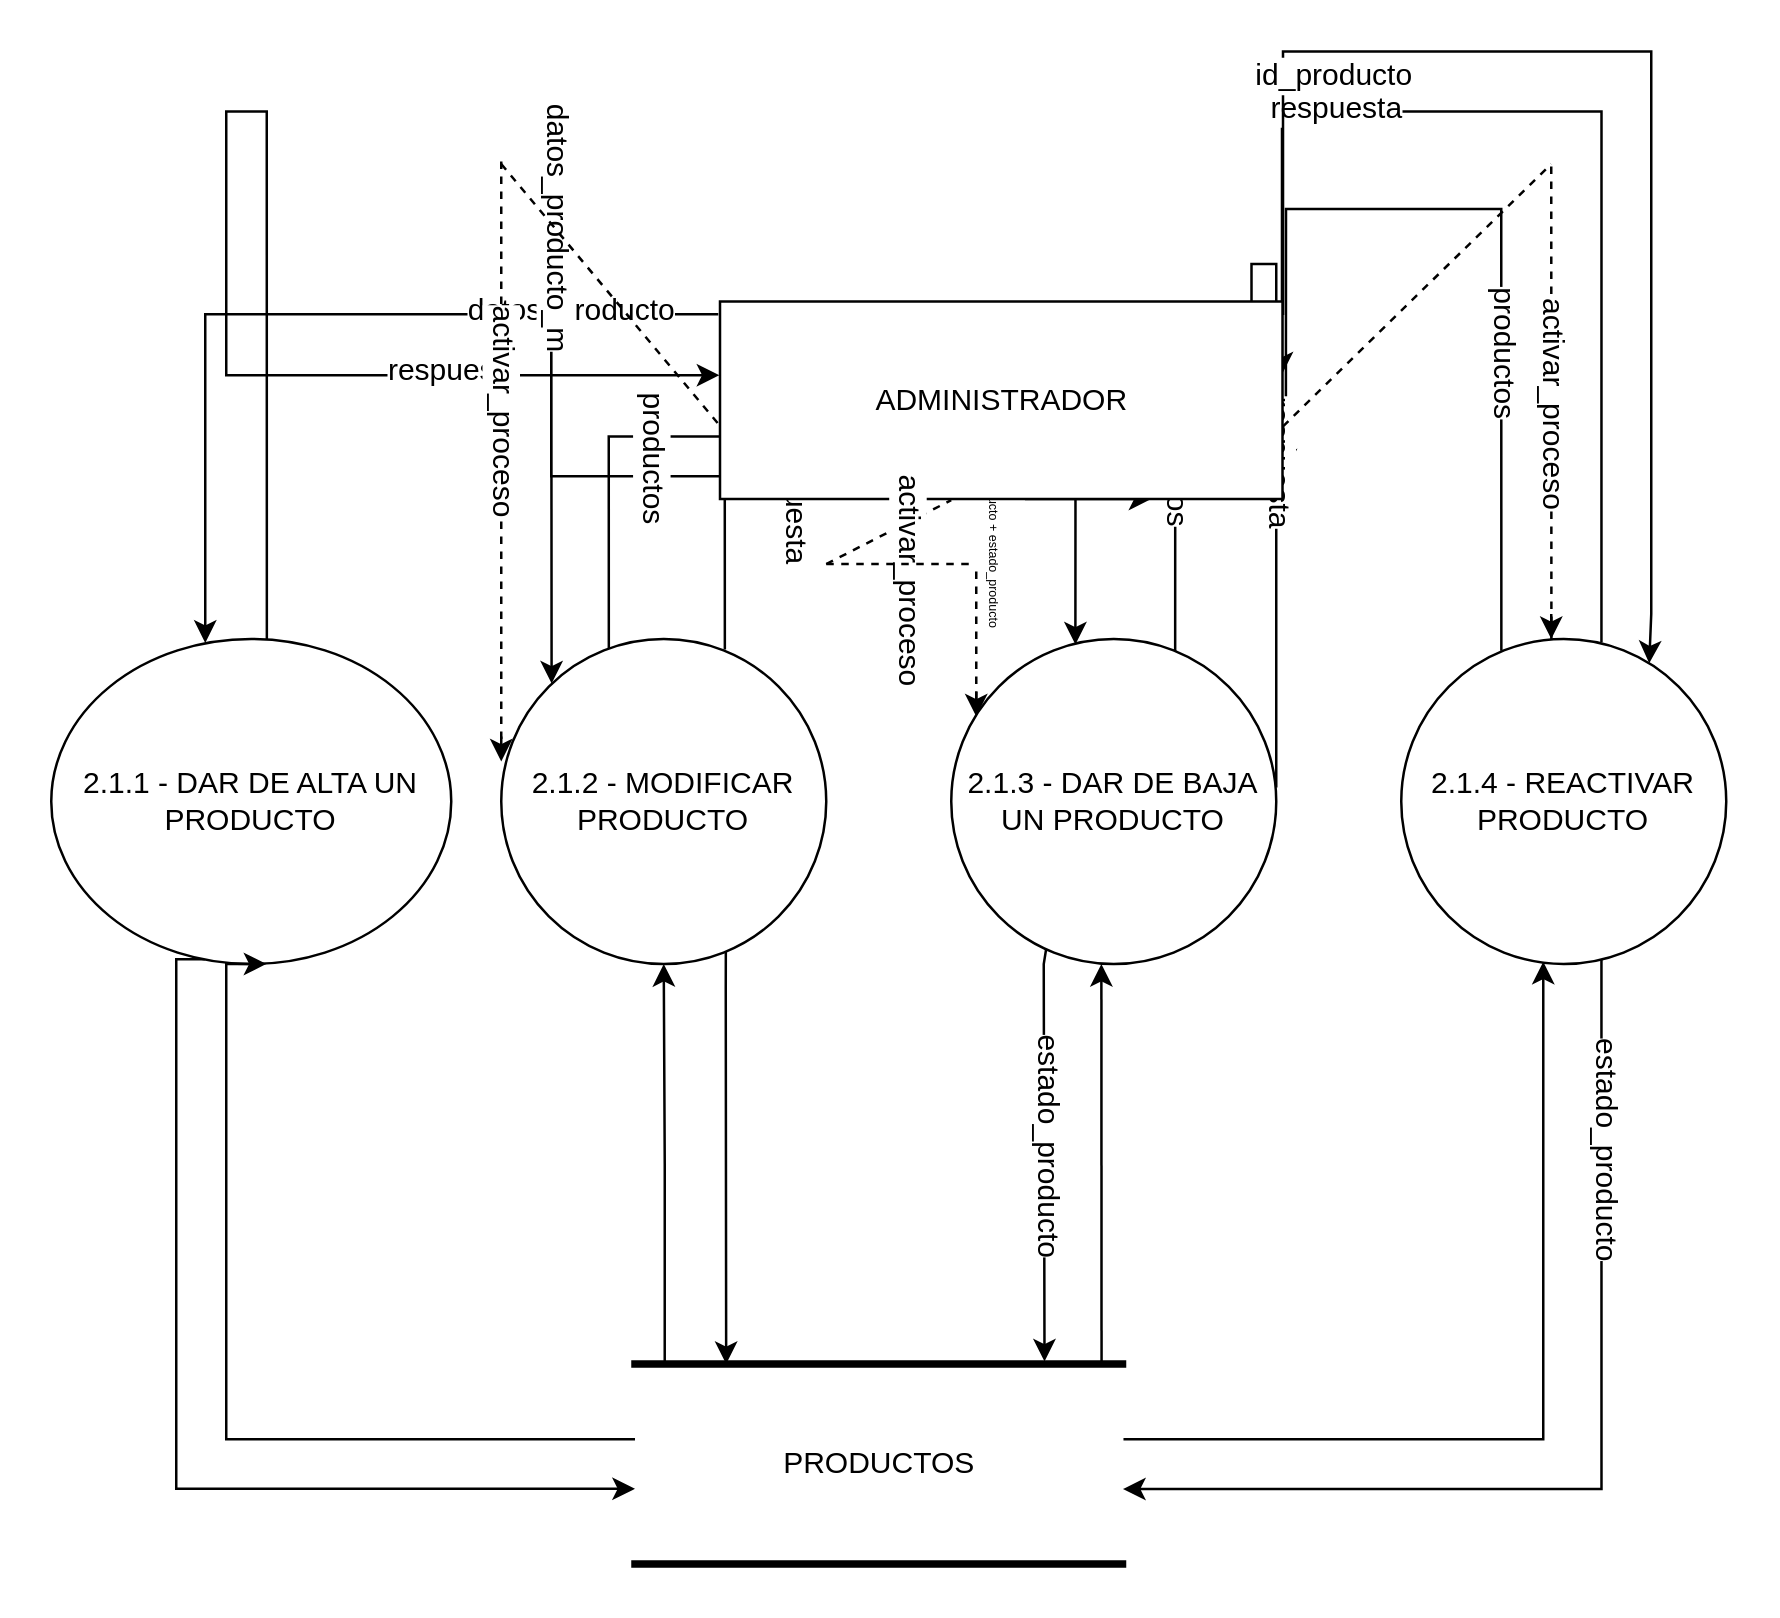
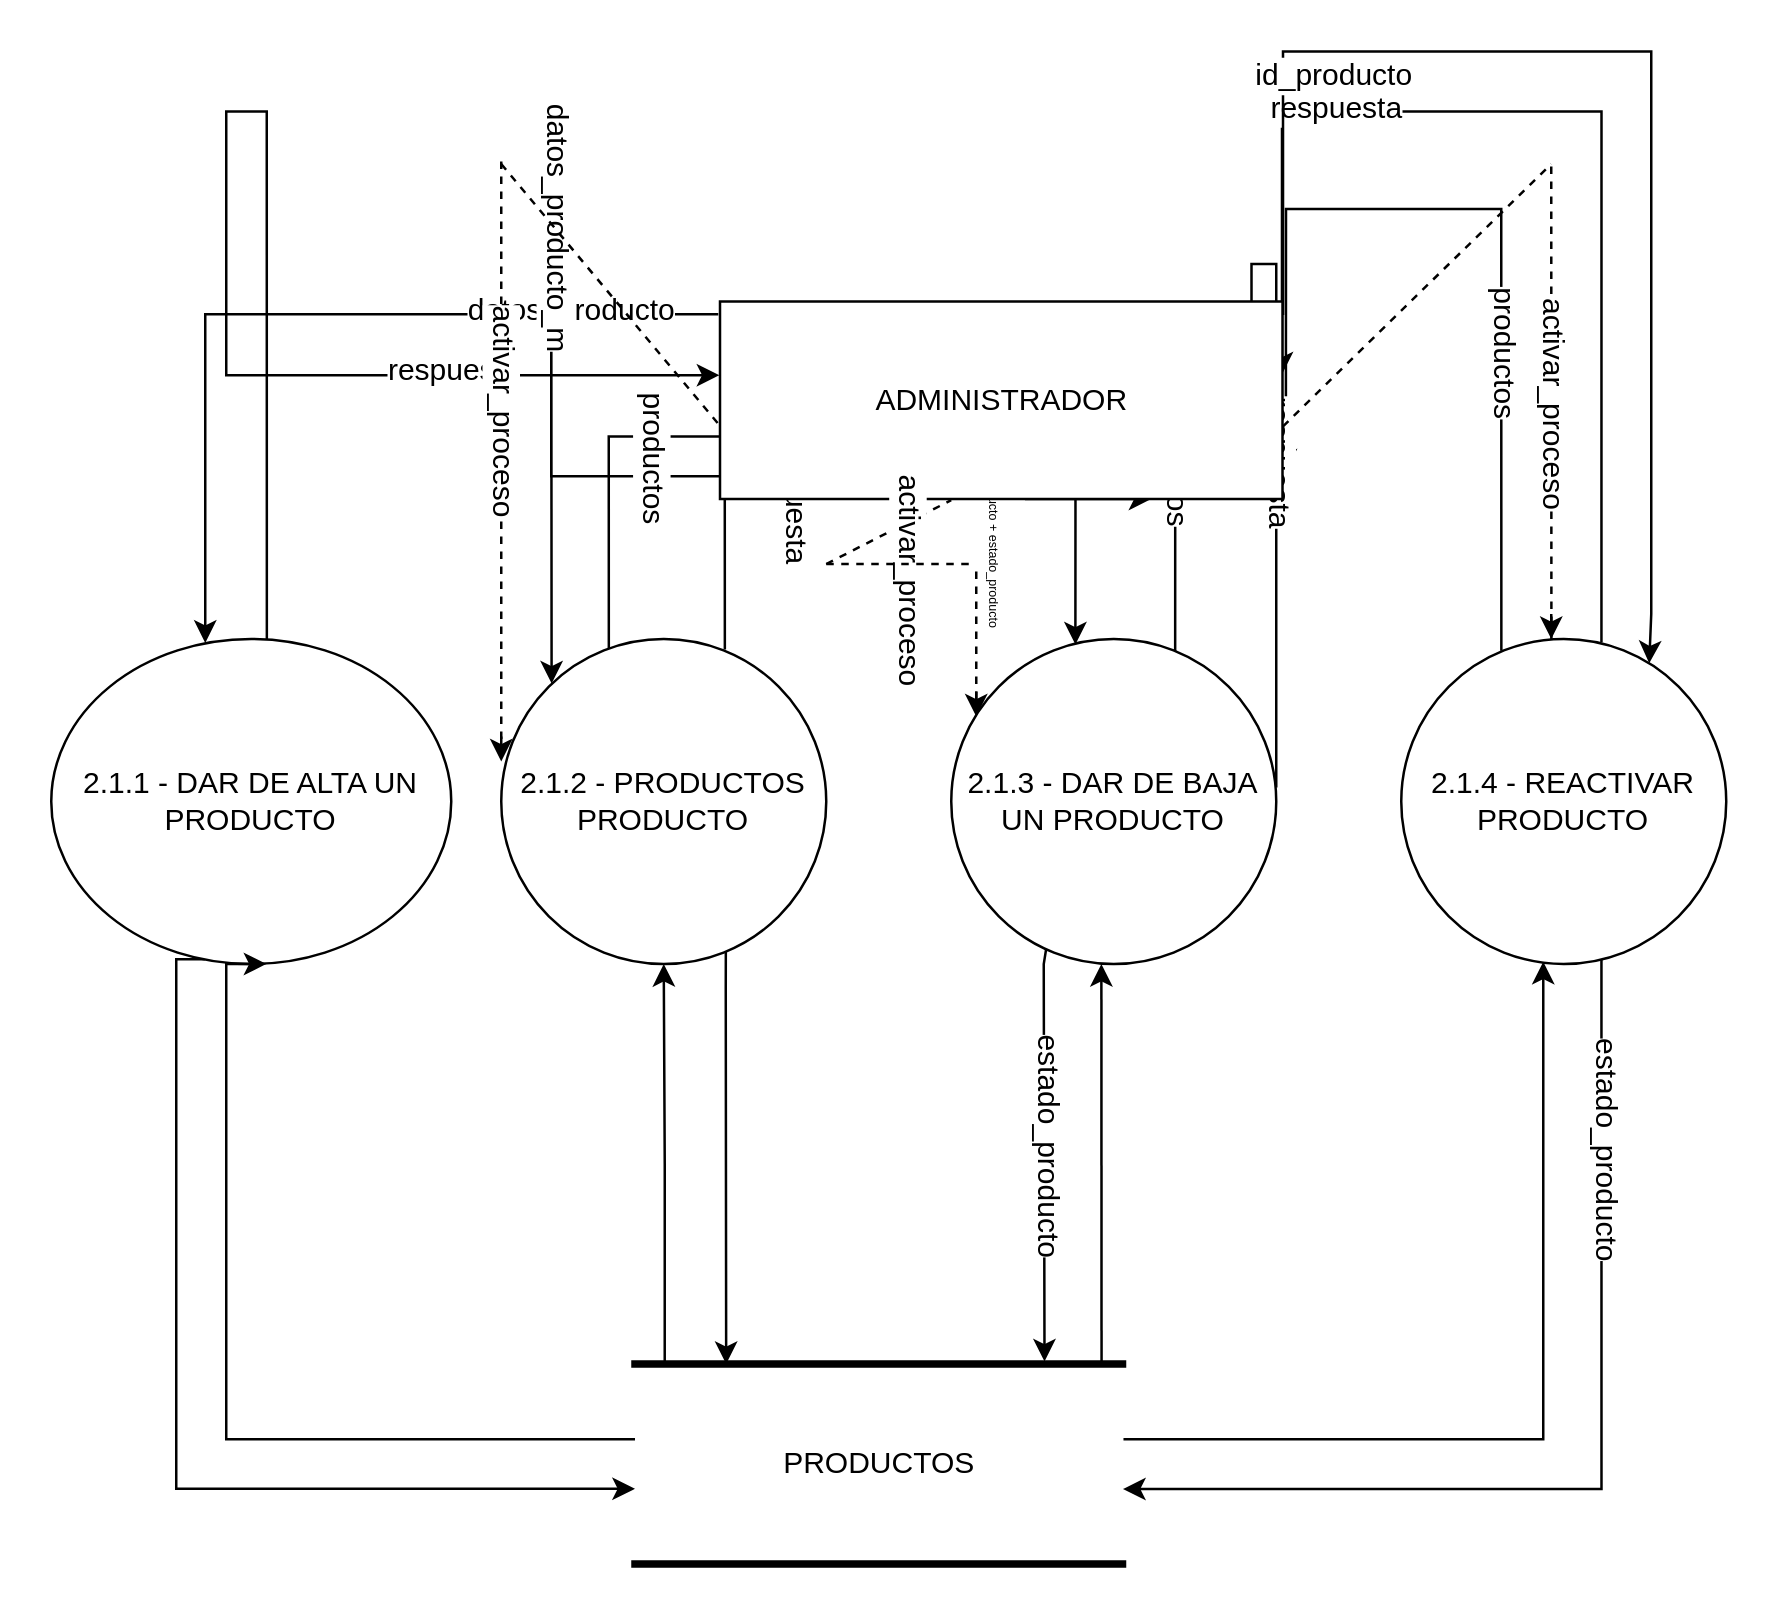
node "2.1.2 - MODIFICAR PRODUCTO": label "2.1.2 - MODIFICAR PRODUCTO" -> "2.1.2 - PRODUCTOS PRODUCTO"
